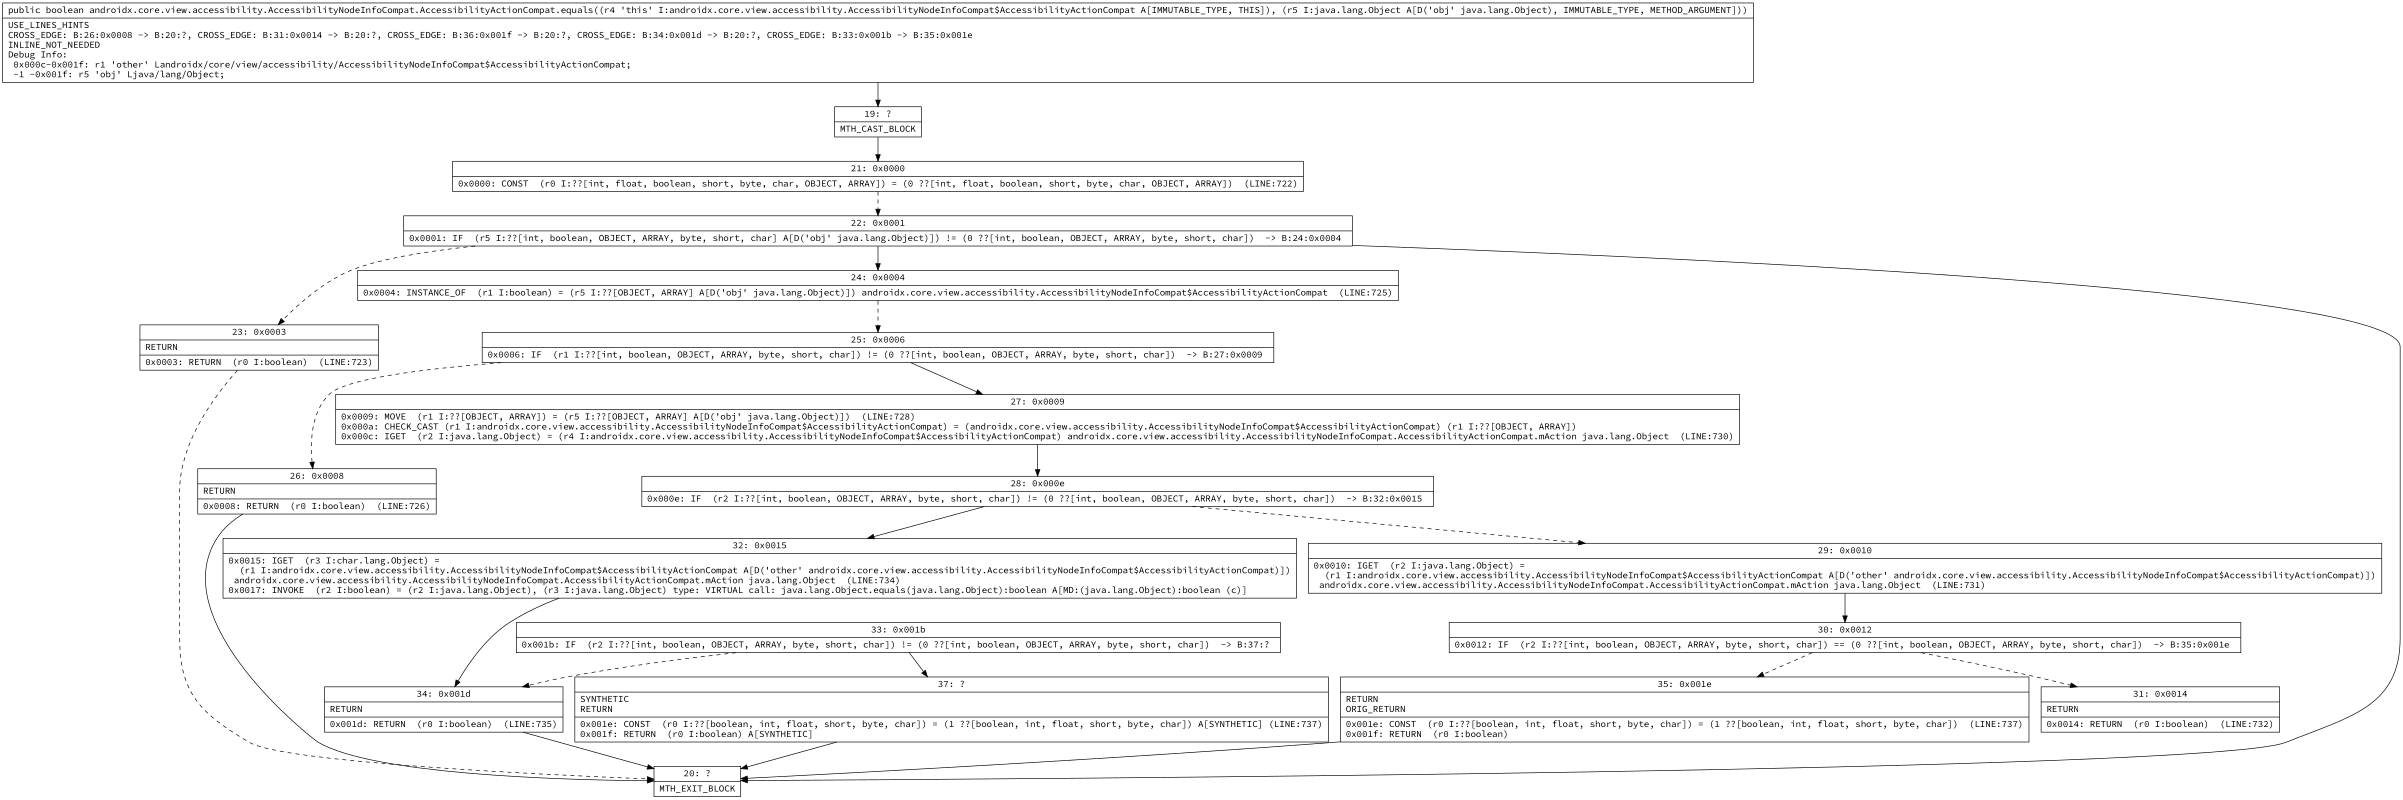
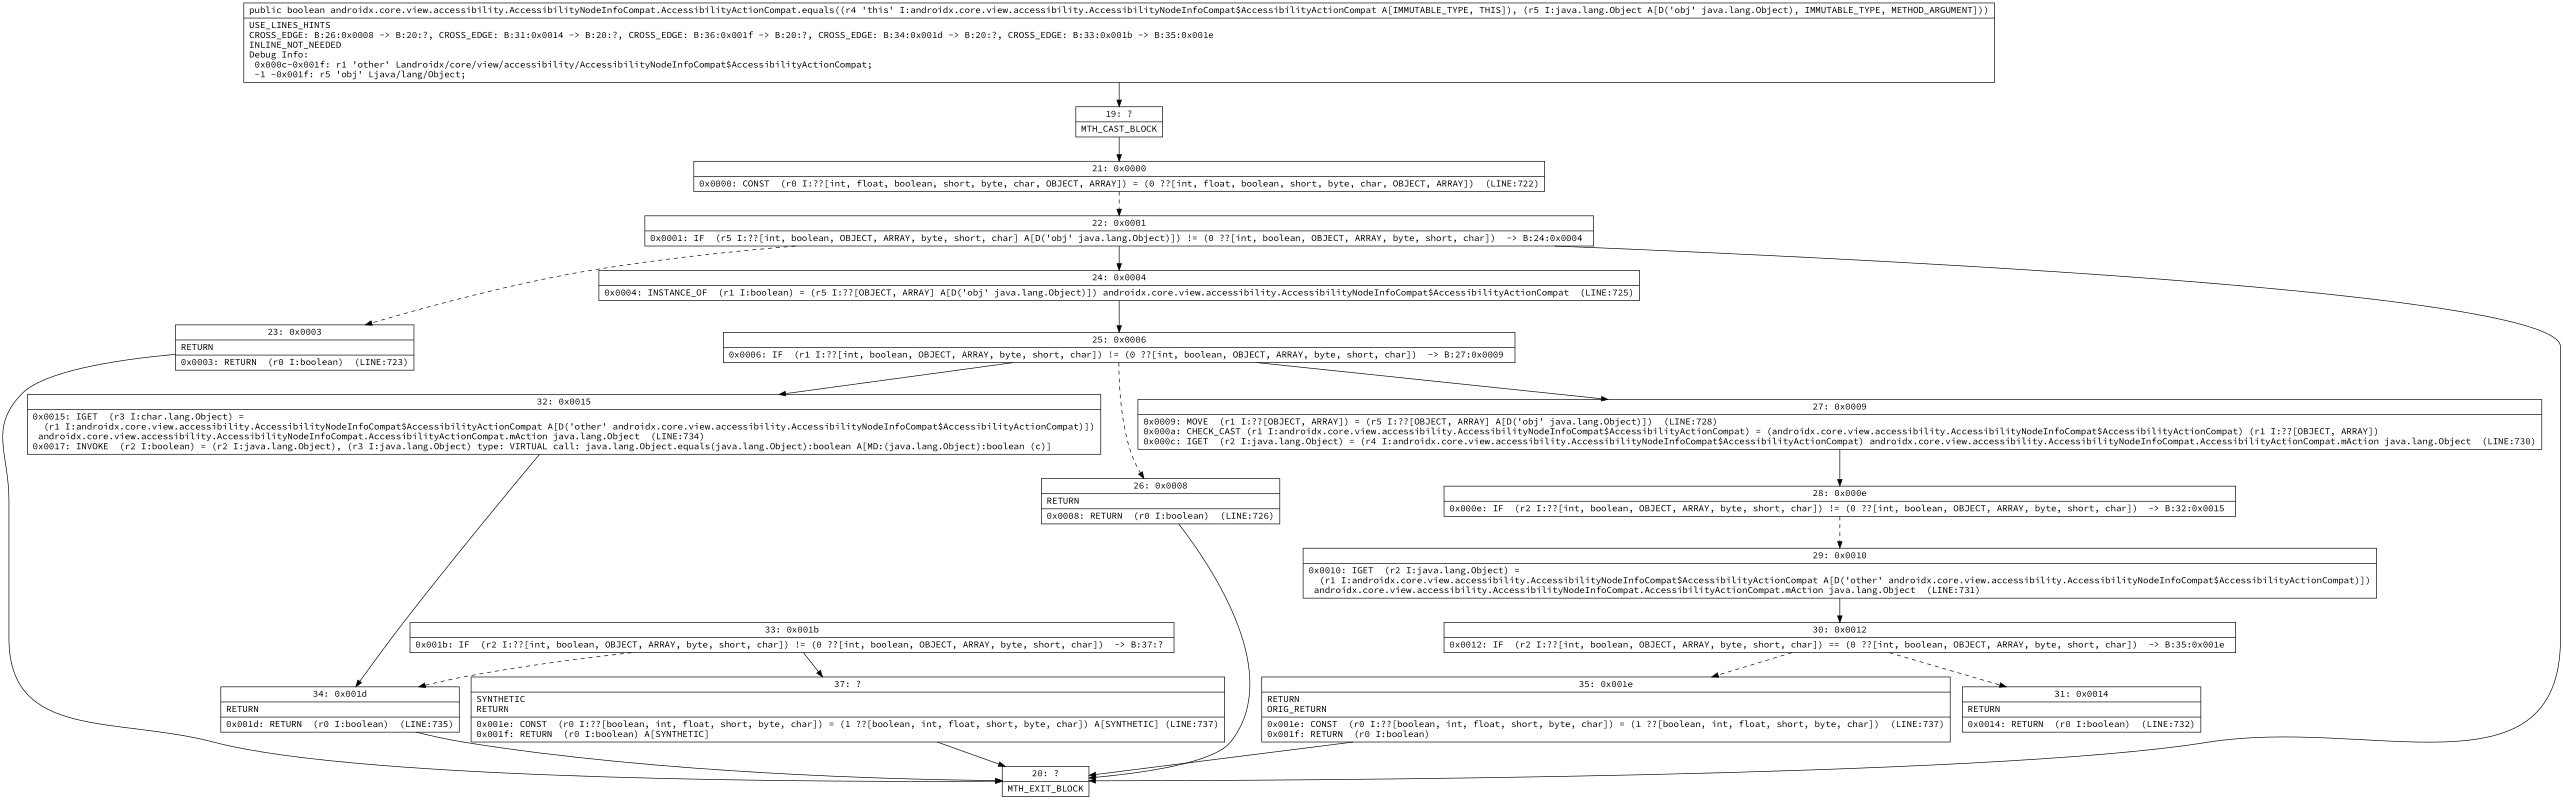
edge "24: 0x0004" -> "25: 0x0006": style dashed -> solid
edge "28: 0x000e" -> "32: 0x0015": now "25: 0x0006" -> "32: 0x0015"
edge "23: 0x0003" -> "20: ?": style dashed -> solid
